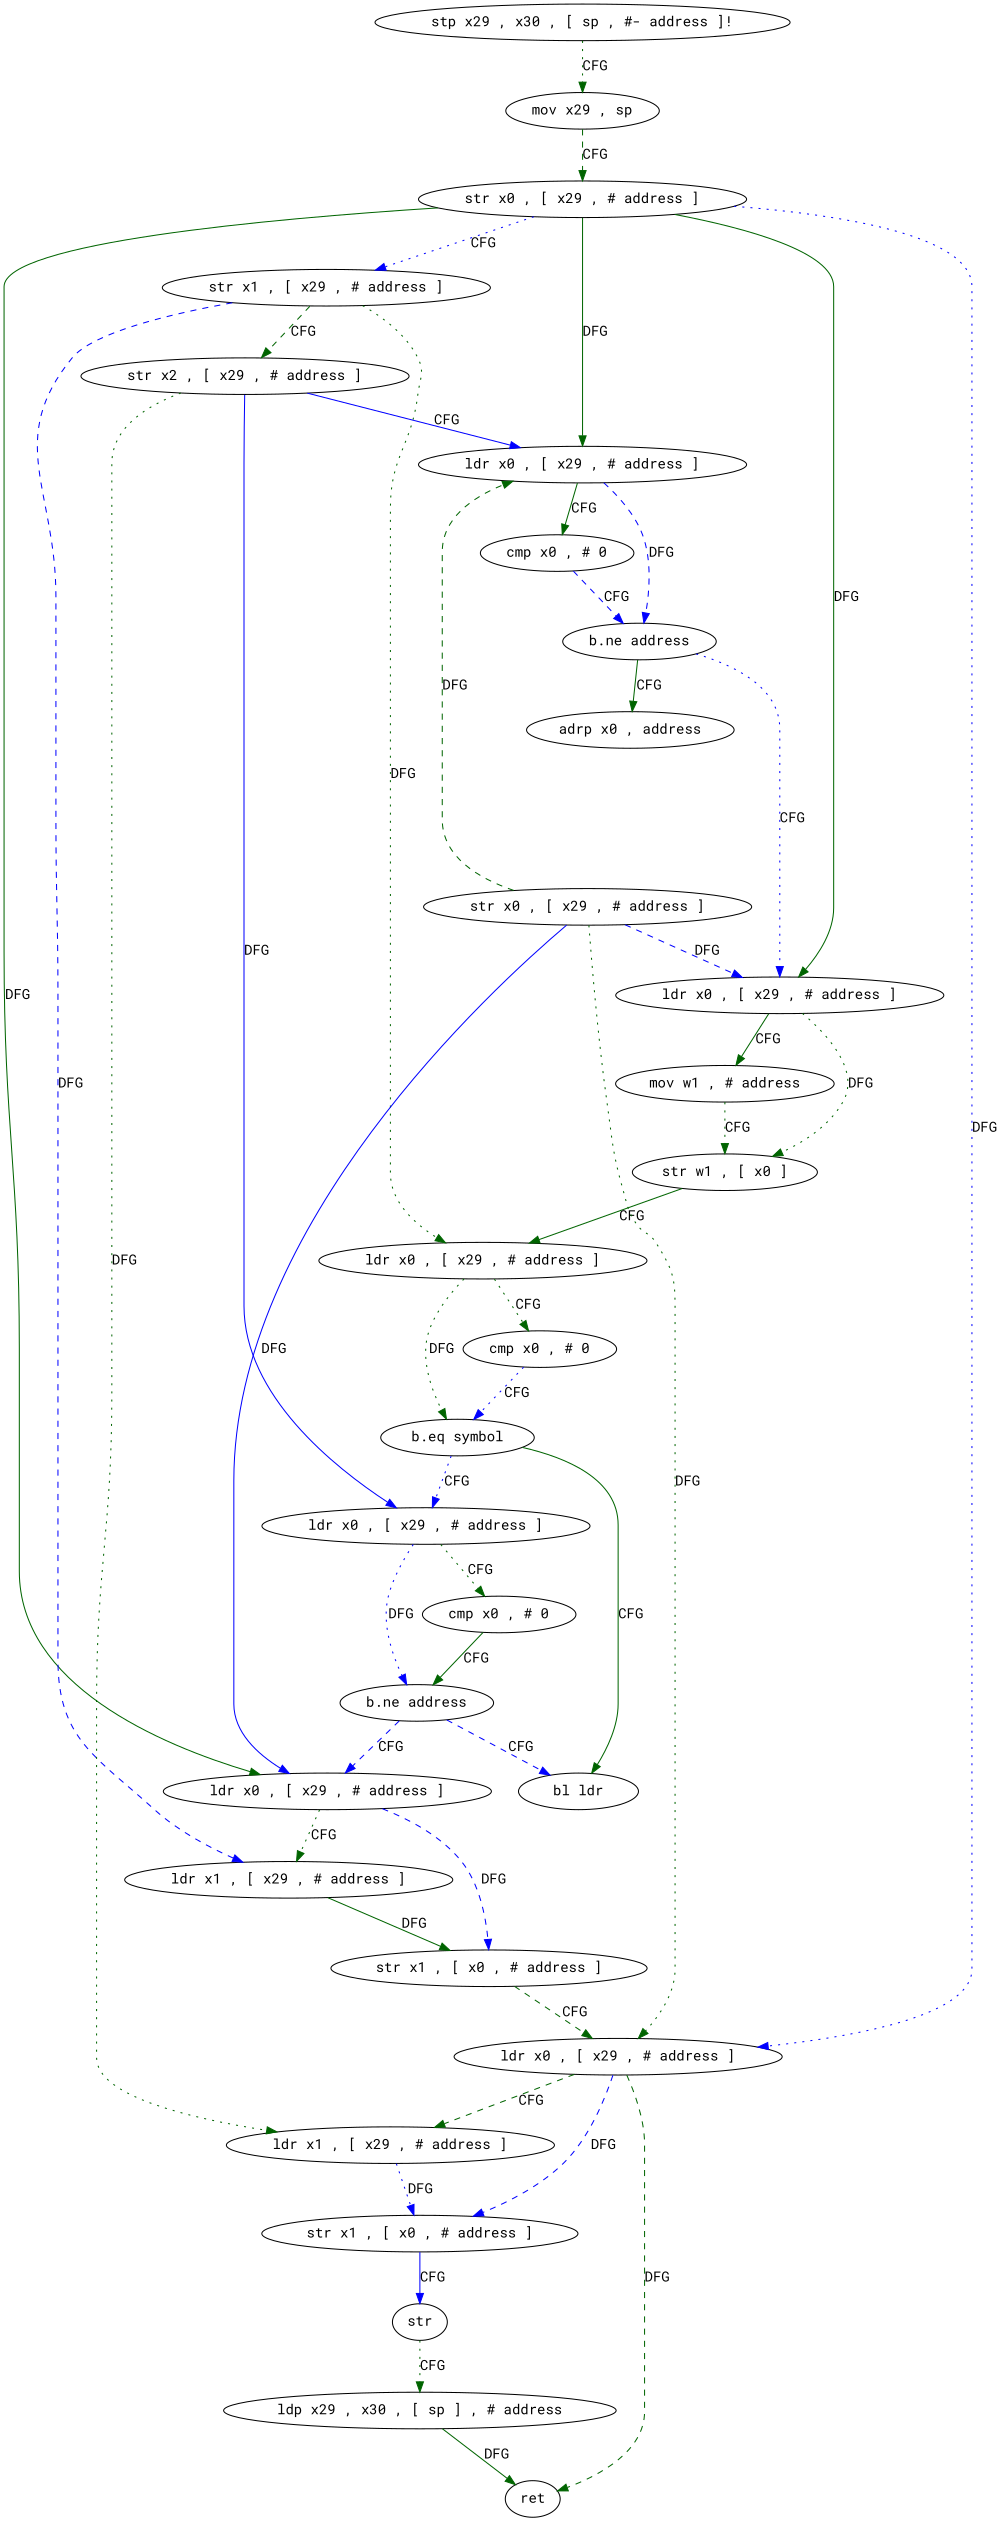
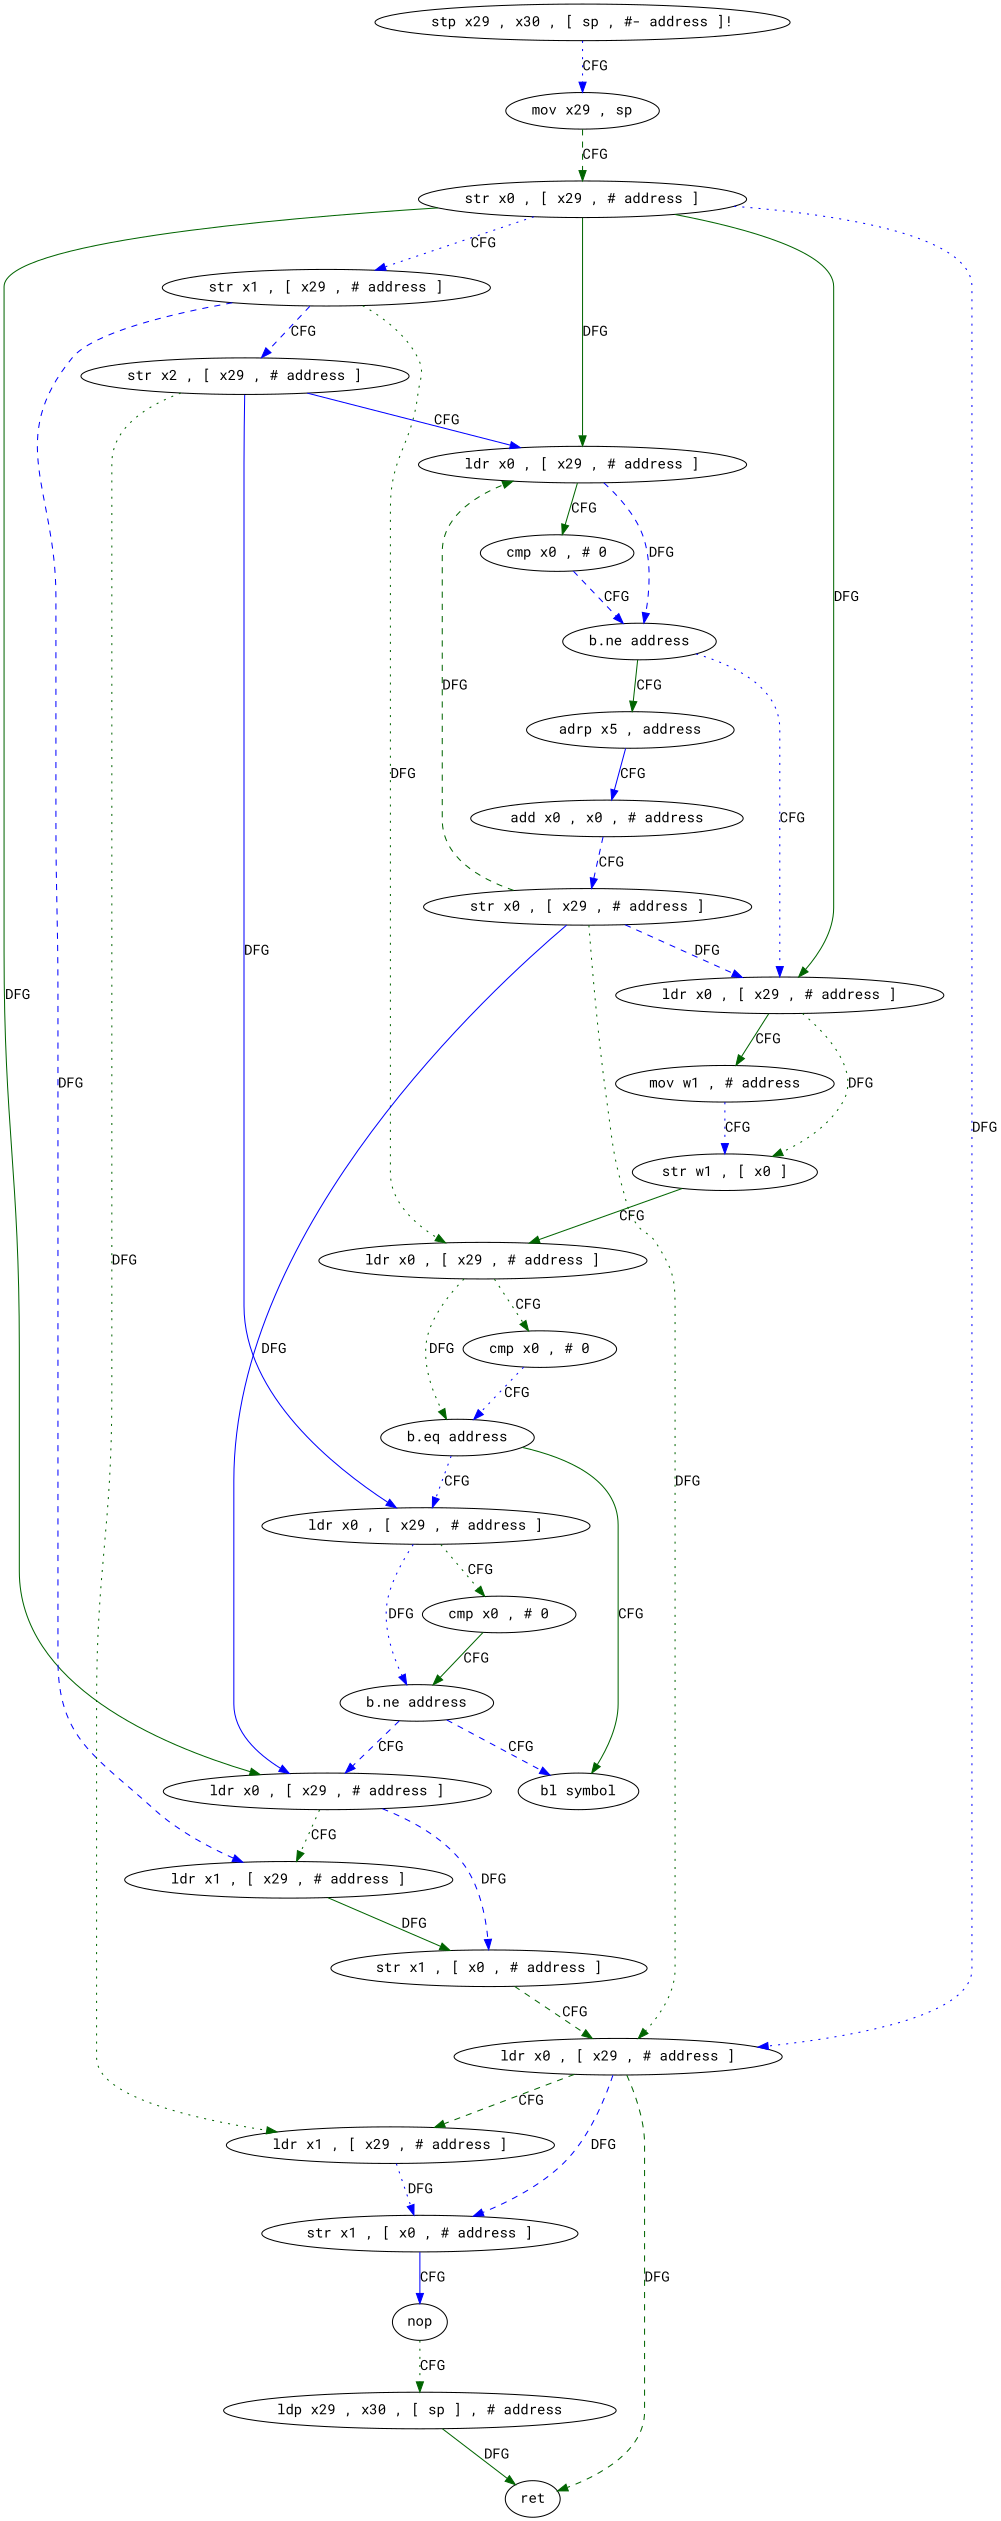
edge "stp x29 , x30 , [ sp , #- address ]!" -> "mov x29 , sp": color darkgreen -> blue
edge "str x1 , [ x29 , # address ]" -> "str x2 , [ x29 , # address ]": color darkgreen -> blue
node "adrp x0 , address": label "adrp x0 , address" -> "adrp x5 , address"
node "add x0 , x0 , # address": added
edge "mov w1 , # address" -> "str w1 , [ x0 ]": color darkgreen -> blue
node "b.eq symbol": label "b.eq symbol" -> "b.eq address"
node "bl ldr": label "bl ldr" -> "bl symbol"
node "str": label "str" -> "nop"
